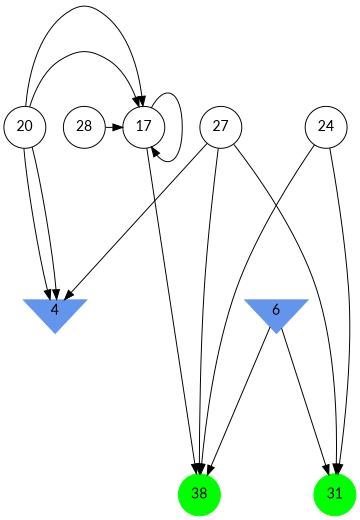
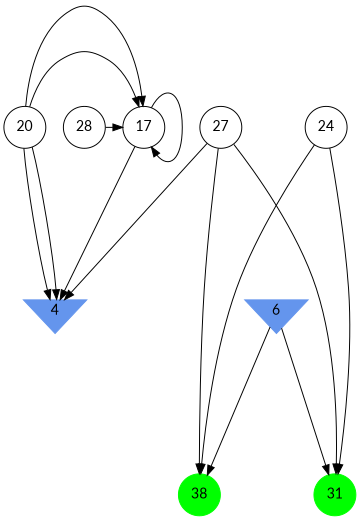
edge "17" -> "38": now "17" -> "4"
